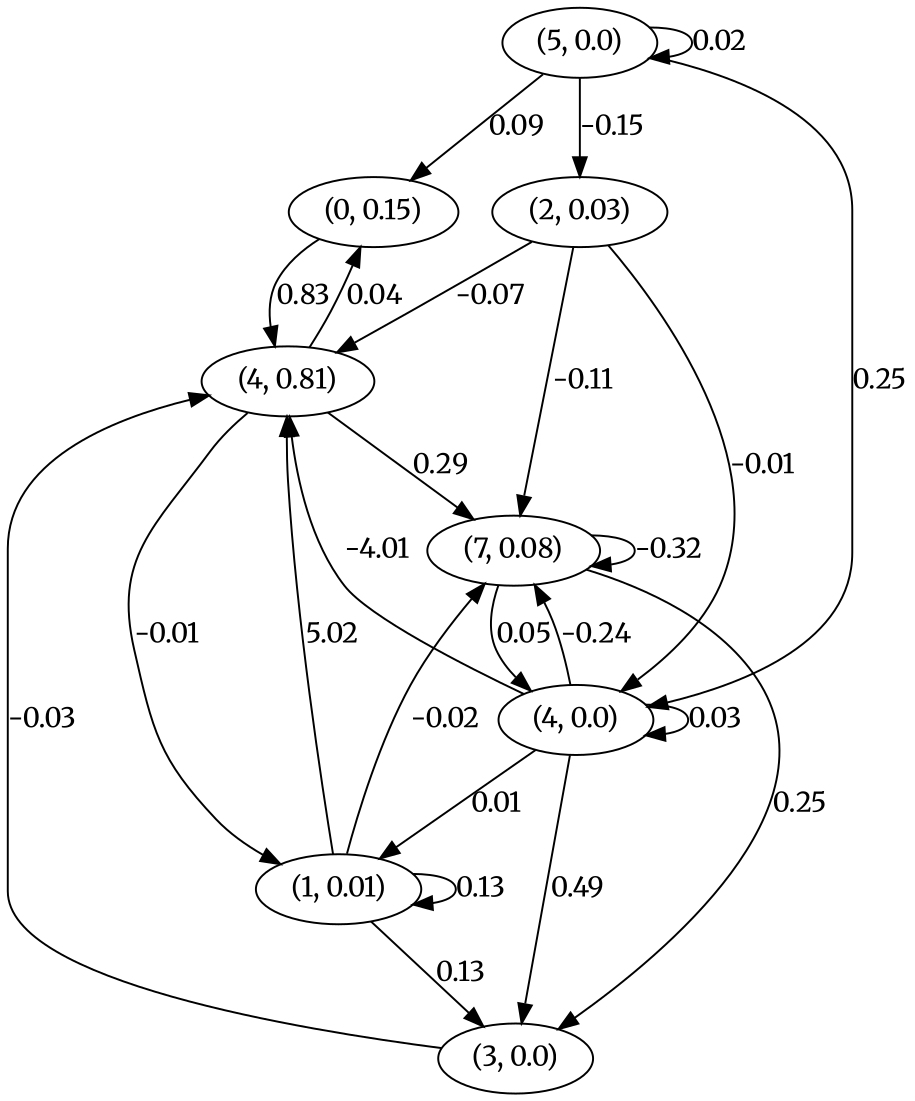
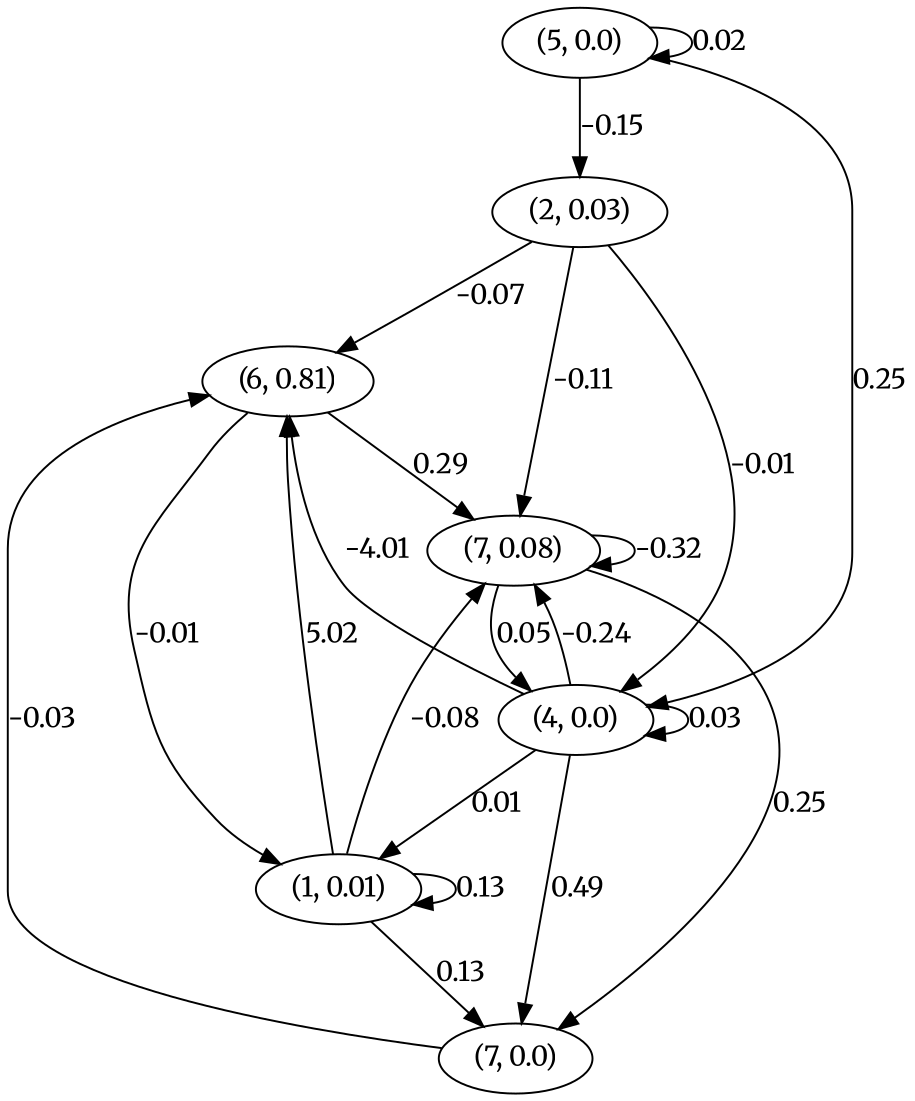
node "(0, 0.15)": removed
node "(4, 0.81)": label "(4, 0.81)" -> "(6, 0.81)"
edge "(1, 0.01)" -> "(7, 0.08)": label "-0.02" -> "-0.08"
node "(3, 0.0)": label "(3, 0.0)" -> "(7, 0.0)"
